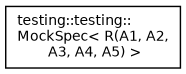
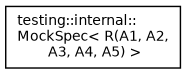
node "testing::testing:: MockSpec< R(A1, A2, A3, A4, A5) >": label "testing::testing:: MockSpec< R(A1, A2, A3, A4, A5) >" -> "testing::internal:: MockSpec< R(A1, A2, A3, A4, A5) >"
